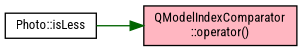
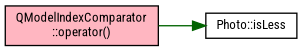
edge "Photo::isLess" -> "QModelIndexComparator ::operator()": reversed
